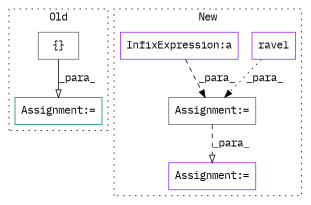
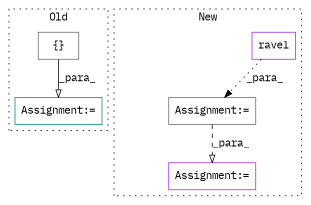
node "InfixExpression:a": removed
